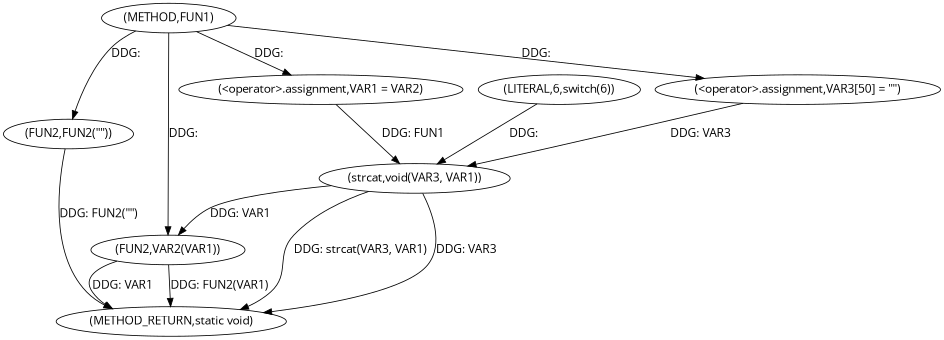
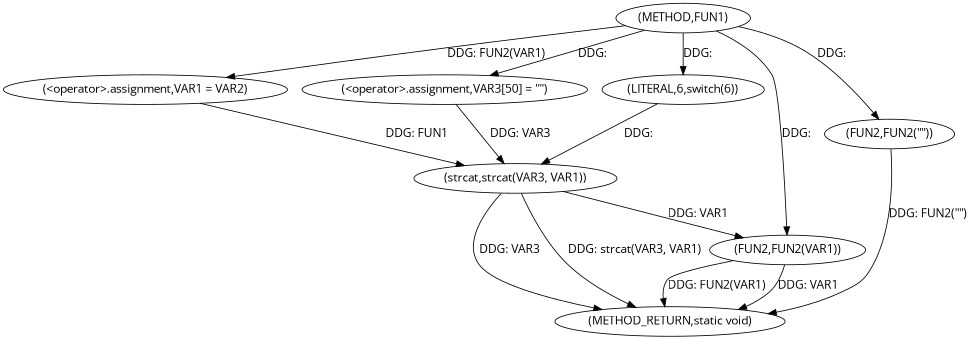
edge "(METHOD,FUN1)" -> "(LITERAL,6,switch(6))": added, label "DDG:"
edge "(METHOD,FUN1)" -> "(<operator>.assignment,VAR1 = VAR2)": label "DDG: " -> "DDG: FUN2(VAR1)"
node "(strcat,void(VAR3, VAR1))": label "(strcat,void(VAR3, VAR1))" -> "(strcat,strcat(VAR3, VAR1))"
node "(FUN2,VAR2(VAR1))": label "(FUN2,VAR2(VAR1))" -> "(FUN2,FUN2(VAR1))"
